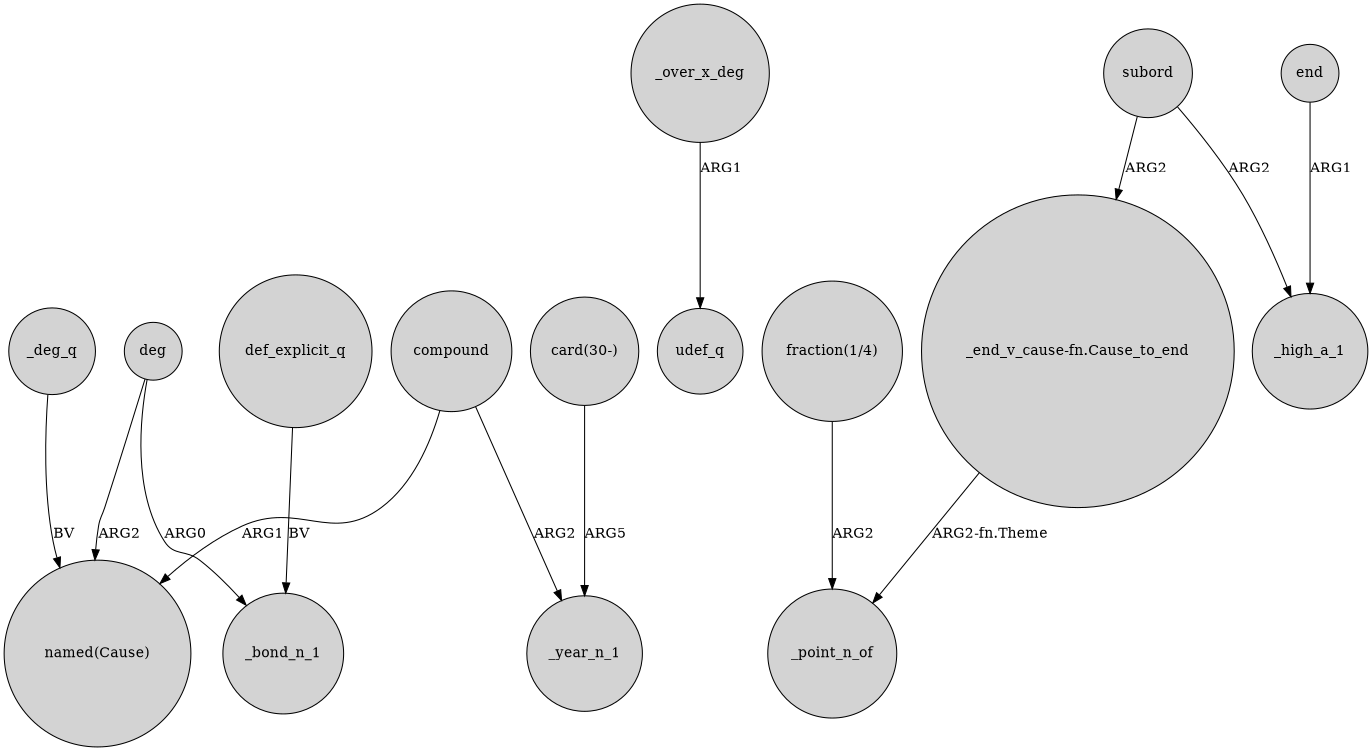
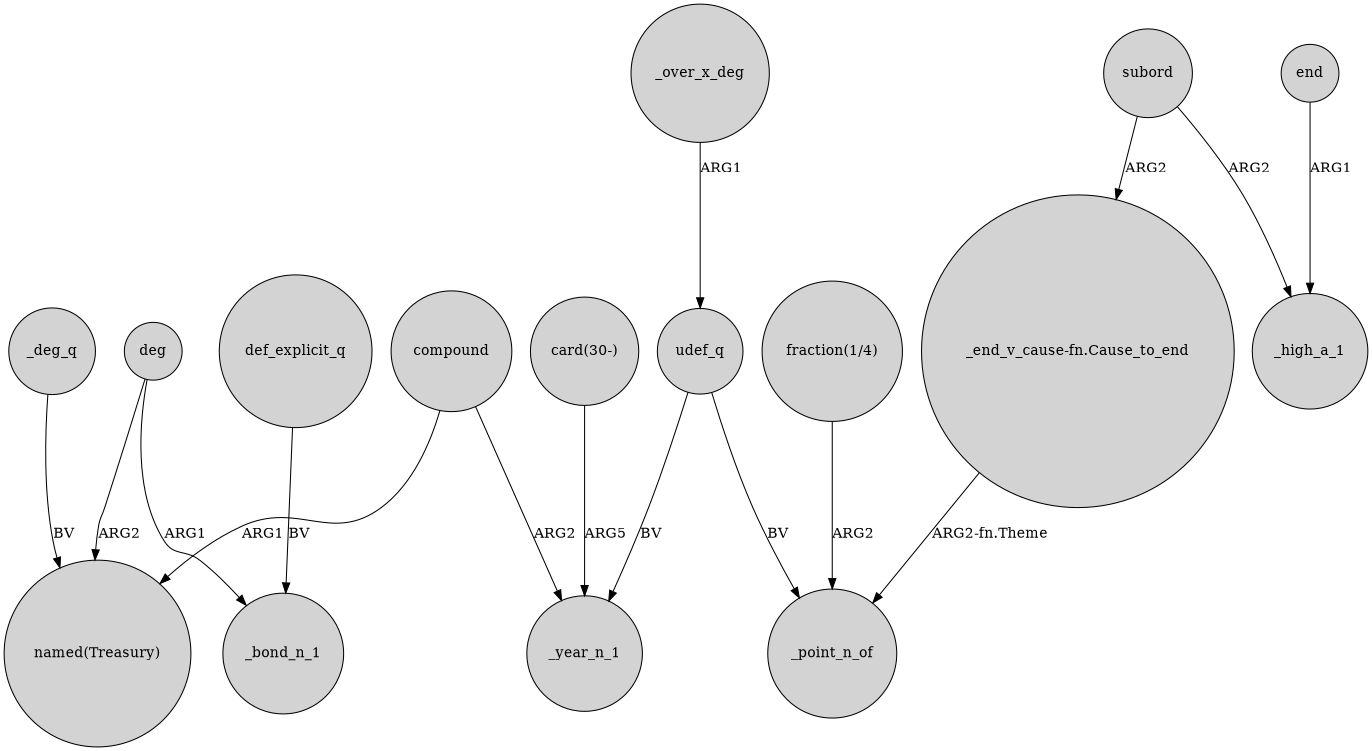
edge "udef_q" -> "_year_n_1": added, label "BV"
edge "udef_q" -> "_point_n_of": added, label "BV"
edge "deg" -> "_bond_n_1": label "ARG0" -> "ARG1"
node "named(Cause)": label "named(Cause)" -> "named(Treasury)"
